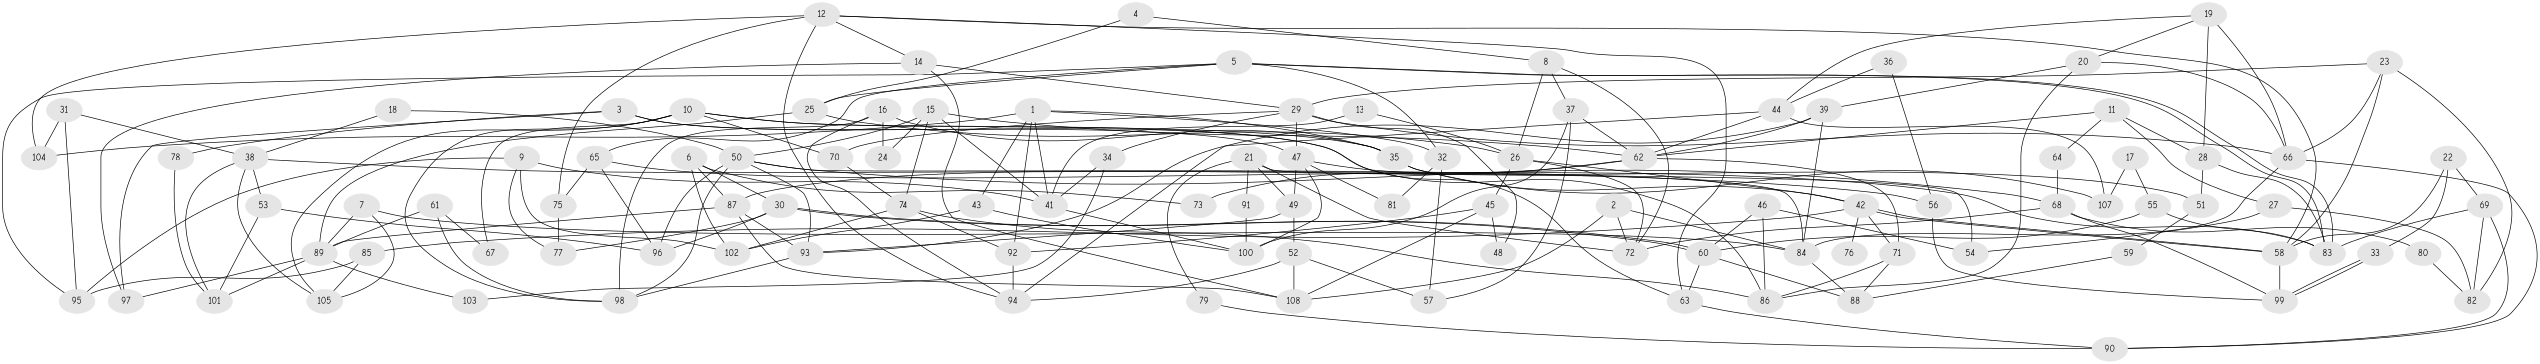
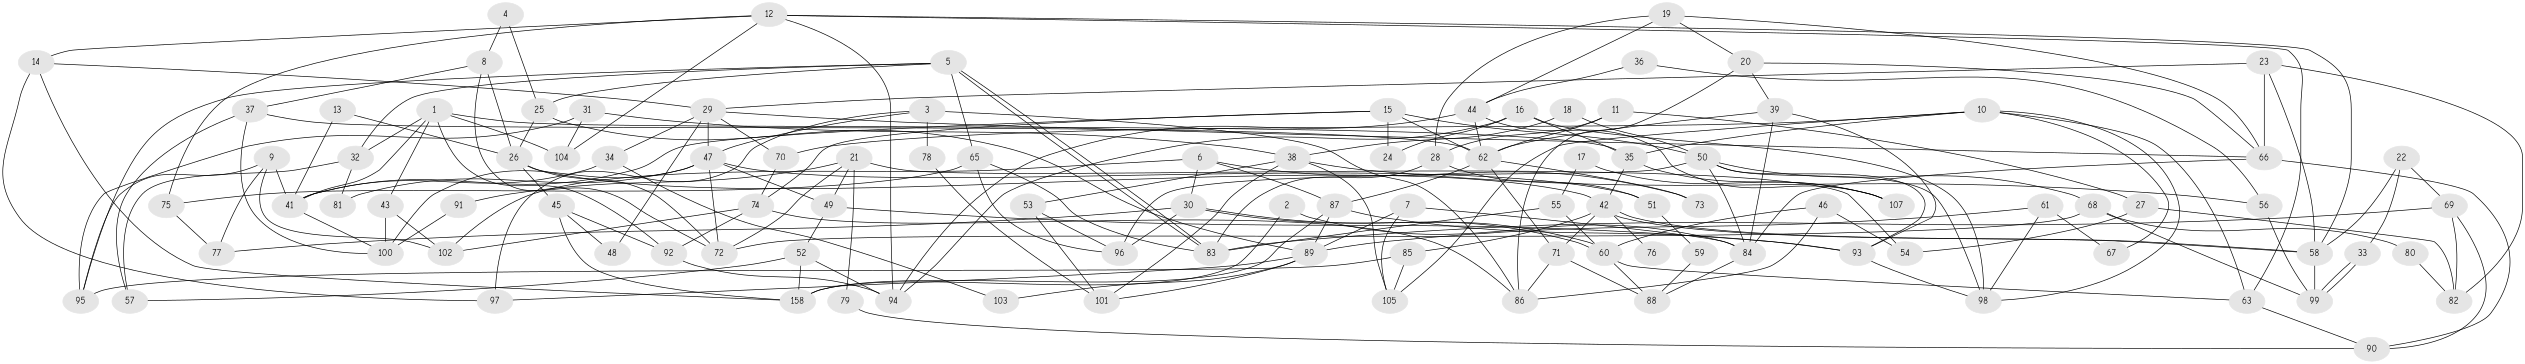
node "64": removed
edge "2" -- "72": now "47" -- "72"
node "108": label "108" -> "158"
